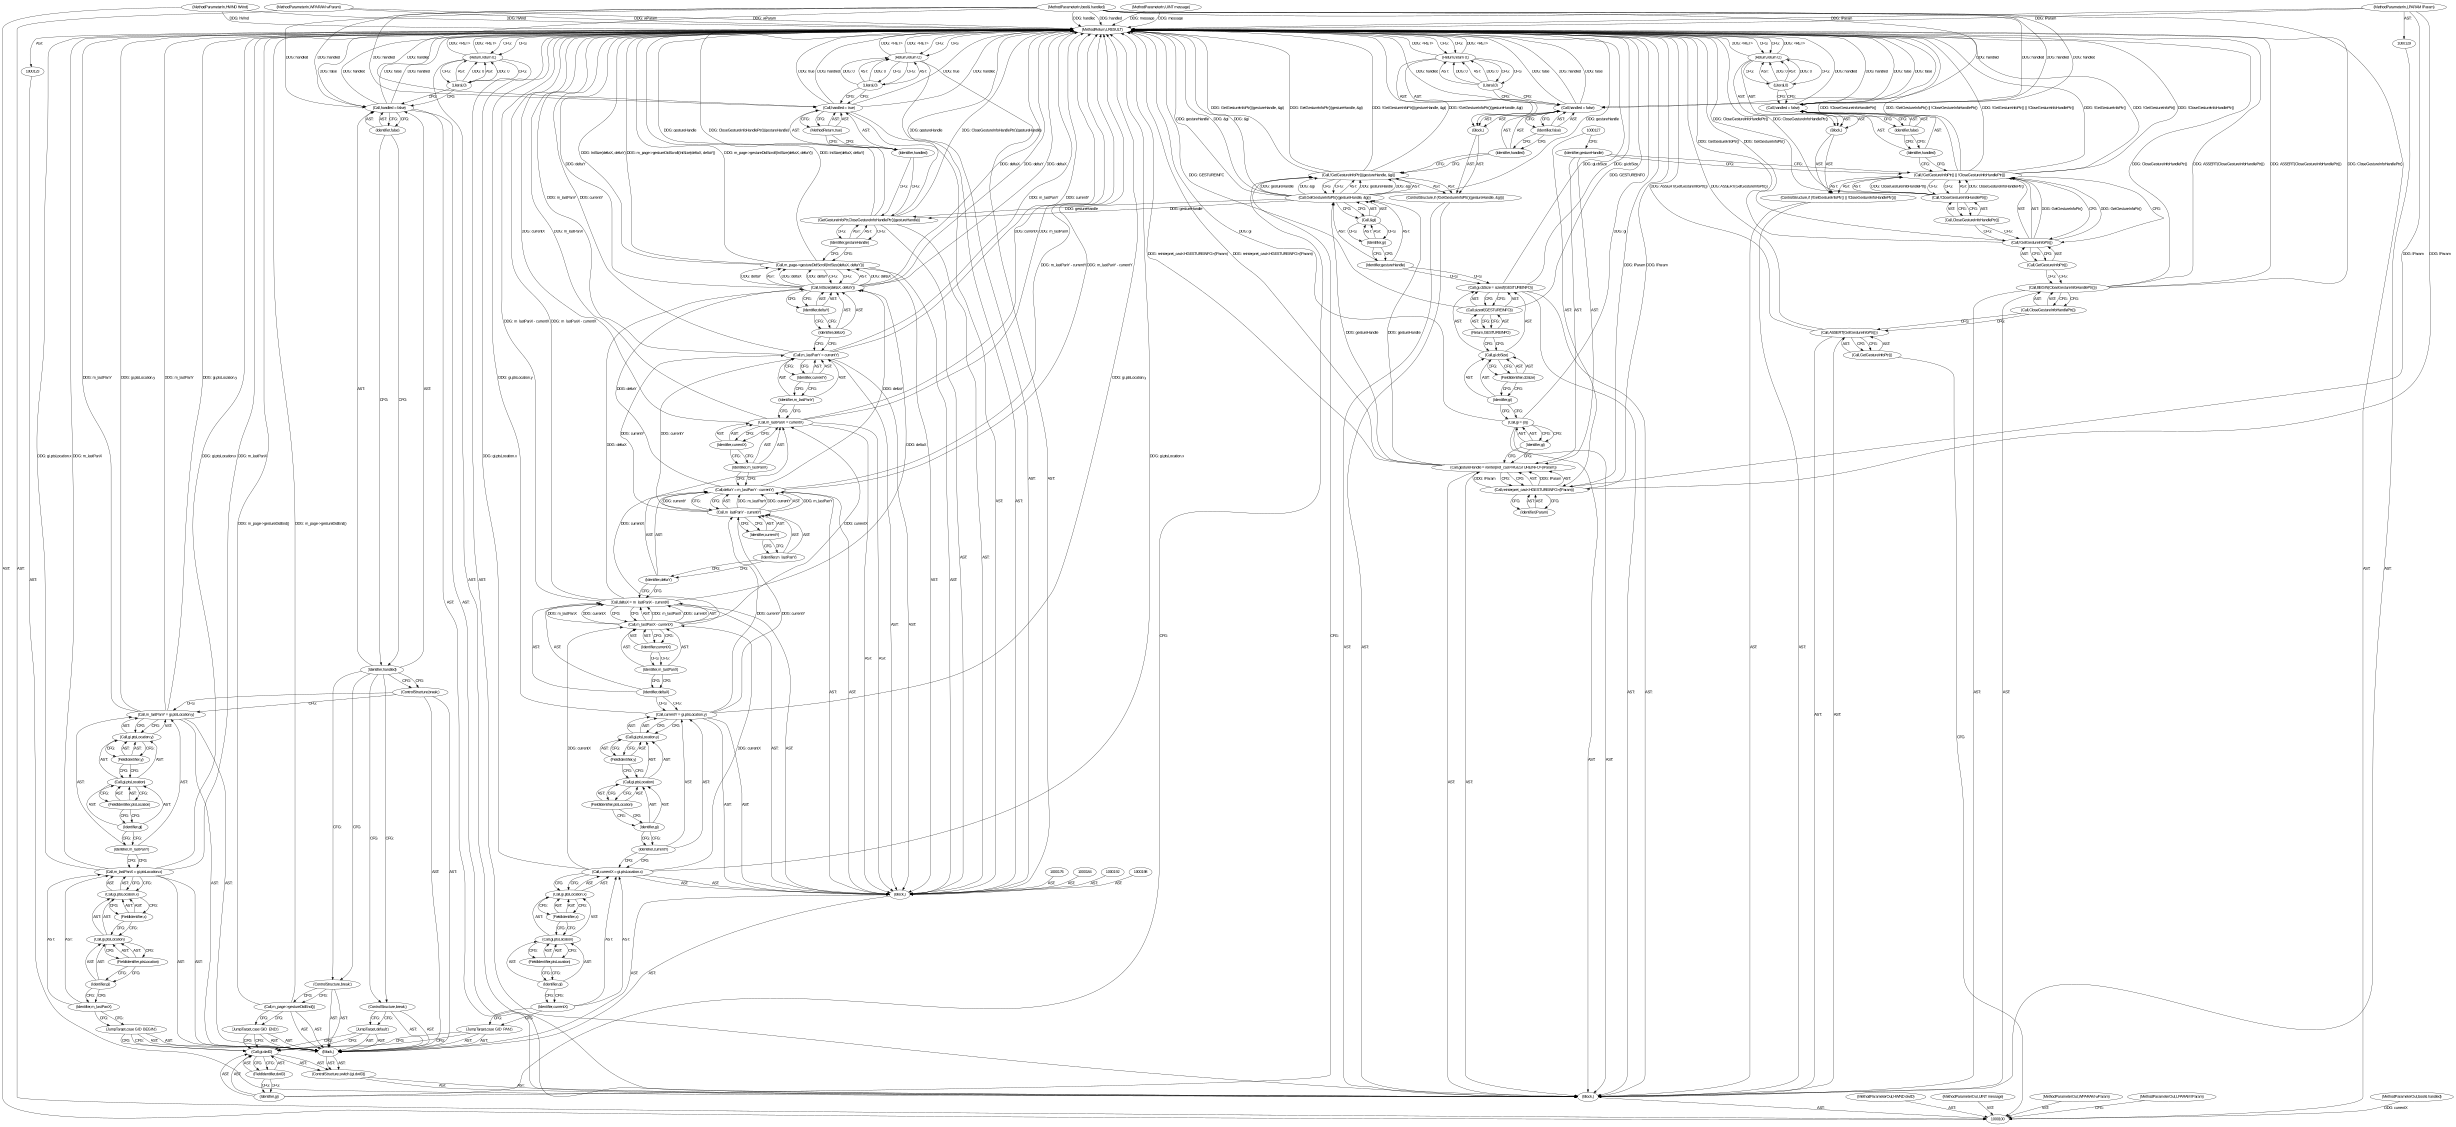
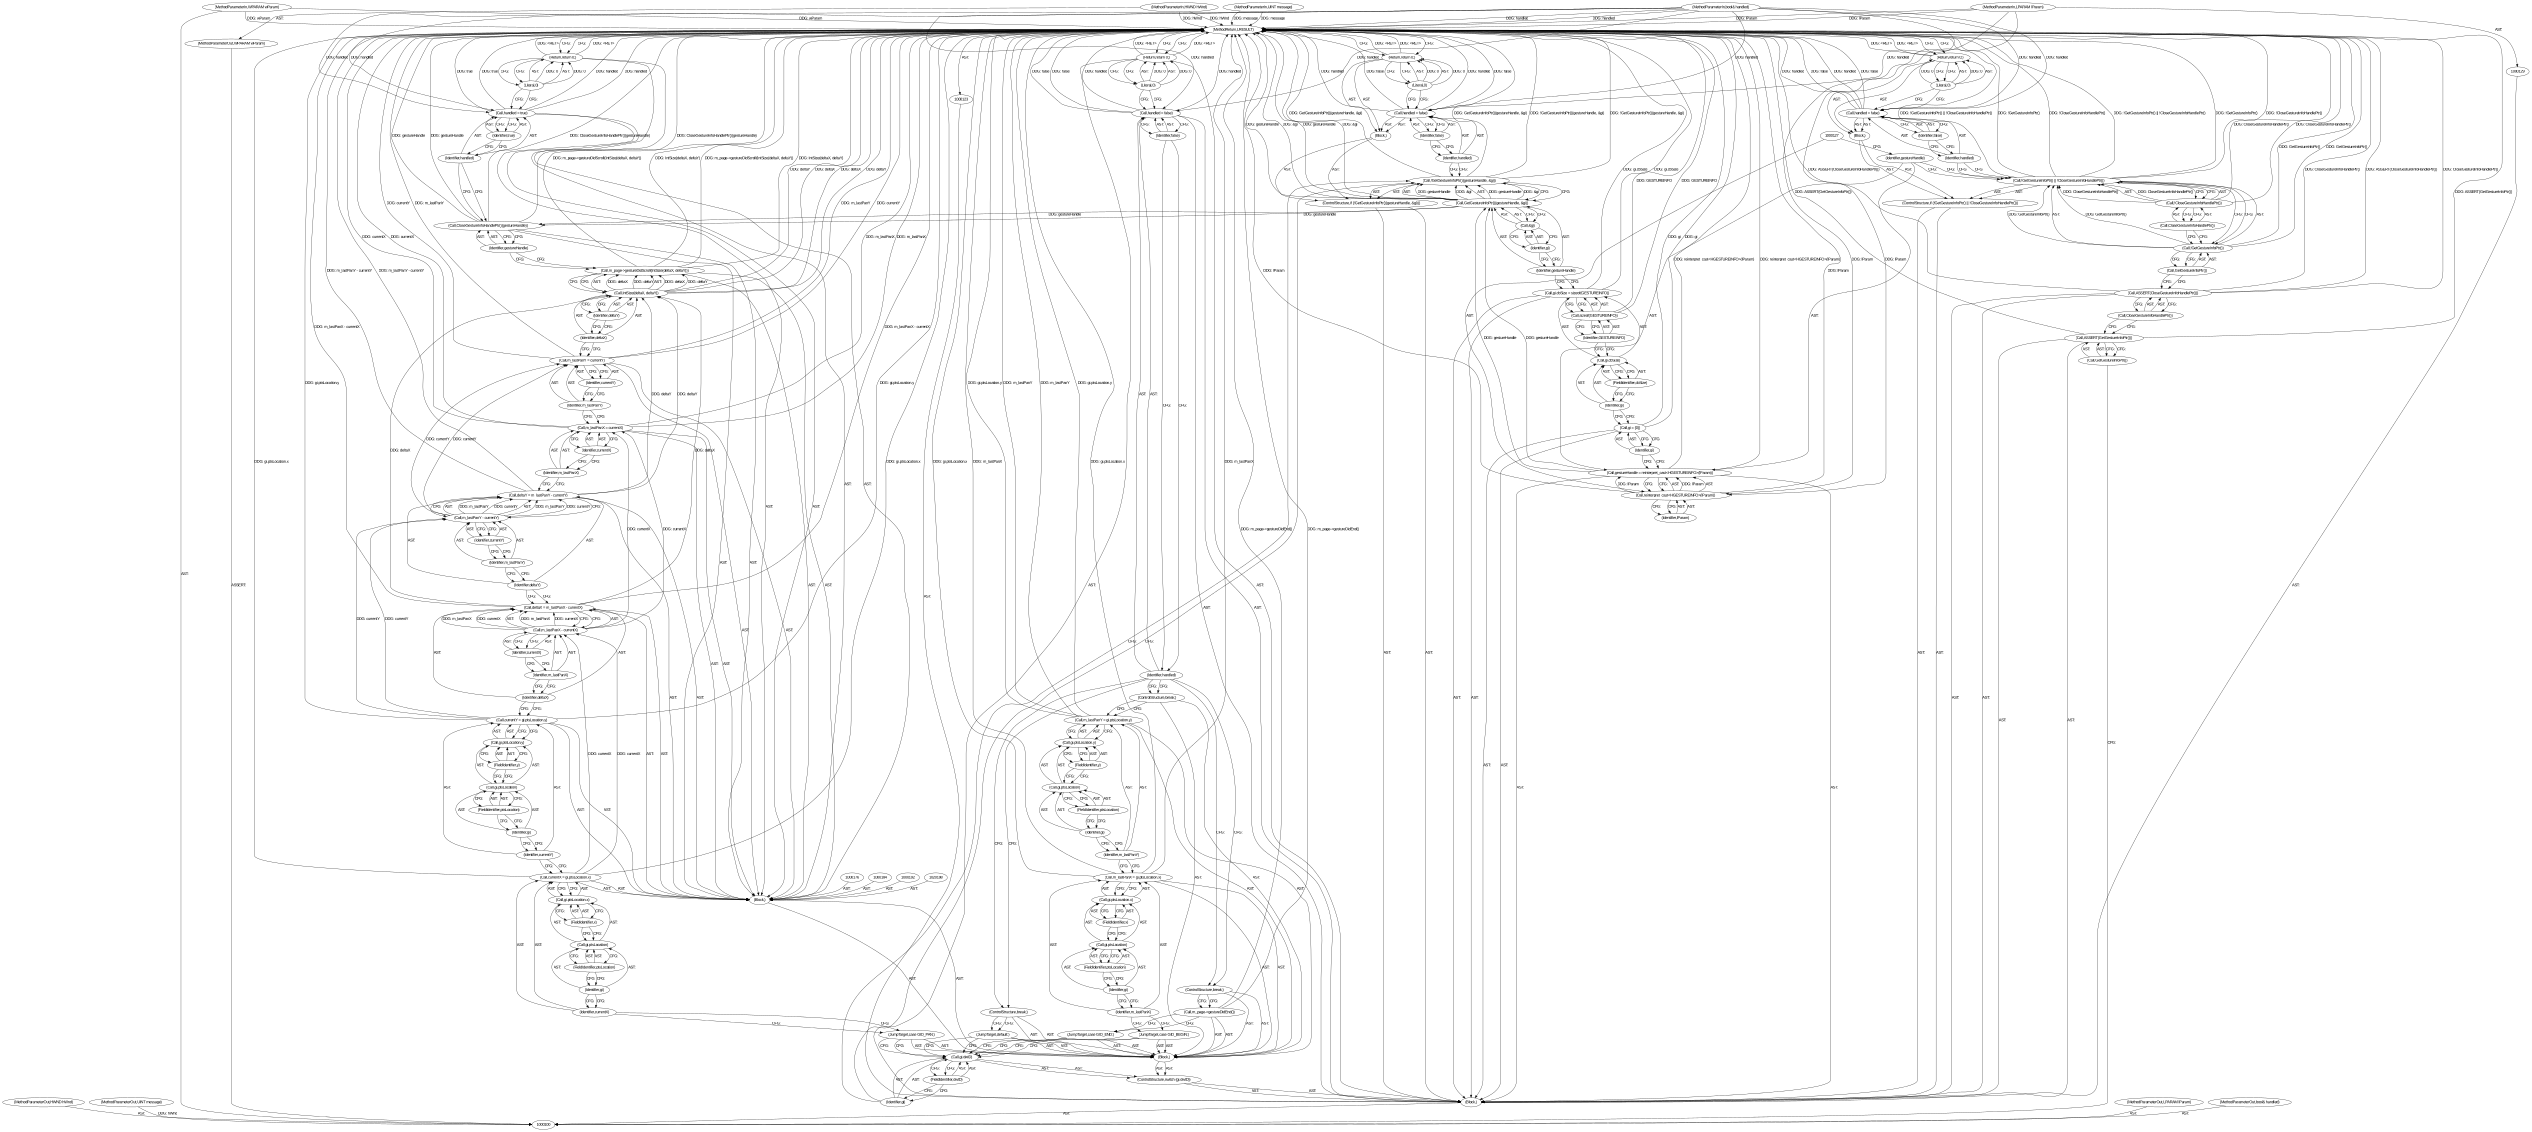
edge "(MethodParameterIn,bool& handled)" -> "1000100": removed, label "AST:"
node "(MethodReturn,true)": label "(MethodReturn,true)" -> "(Identifier,true)"
node "(GetGestureInfoPtr,CloseGestureInfoHandlePtr()(gestureHandle))": label "(GetGestureInfoPtr,CloseGestureInfoHandlePtr()(gestureHandle))" -> "(Call,CloseGestureInfoHandlePtr()(gestureHandle))"
node "(Call,BEGIN(CloseGestureInfoHandlePtr()))": label "(Call,BEGIN(CloseGestureInfoHandlePtr()))" -> "(Call,ASSERT(CloseGestureInfoHandlePtr()))"
node "(Return,GESTUREINFO)": label "(Return,GESTUREINFO)" -> "(Identifier,GESTUREINFO)"
node "1000198": label "1000198" -> "1020198"
node "(MethodParameterOut,HWND dwID)": label "(MethodParameterOut,HWND dwID)" -> "(MethodParameterOut,HWND hWnd)"
edge "(MethodParameterOut,UINT message)" -> "1000100": label "AST: " -> "DDG: hWnd"
edge "(MethodParameterOut,WPARAM wParam)" -> "1000100": label "AST: " -> "ASSERT: "
edge "(MethodParameterOut,LPARAM lParam)" -> "1000100": label "CFG: " -> "AST: "
edge "(MethodParameterOut,bool& handled)" -> "1000100": label "DDG: currentX" -> "AST: "
edge "(MethodParameterIn,HWND hWnd)" -> "1000100": now "(MethodParameterIn,HWND hWnd)" -> "(MethodParameterOut,WPARAM wParam)"
